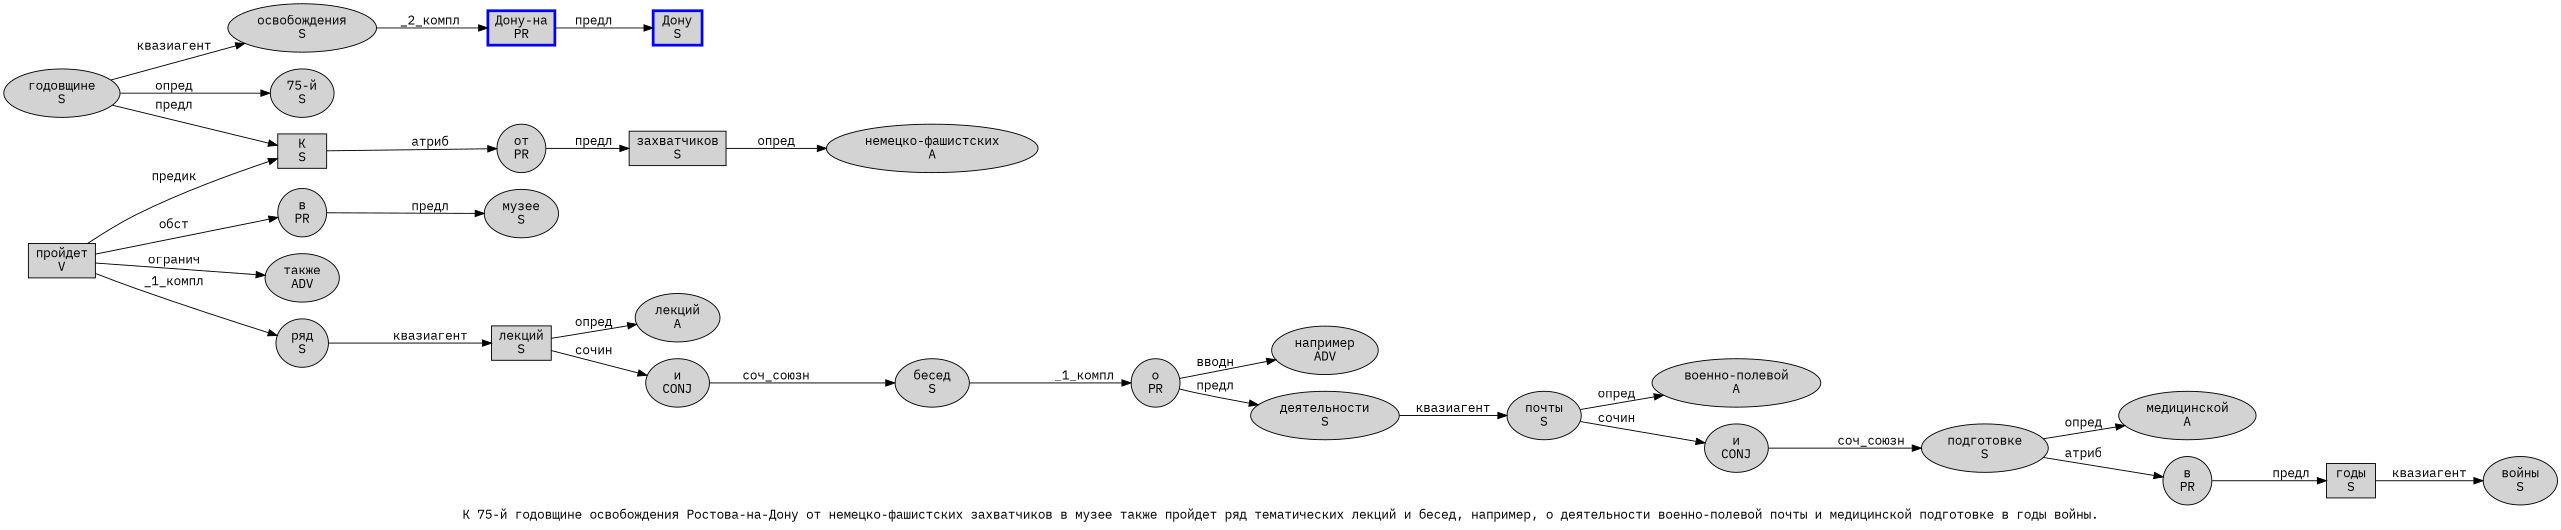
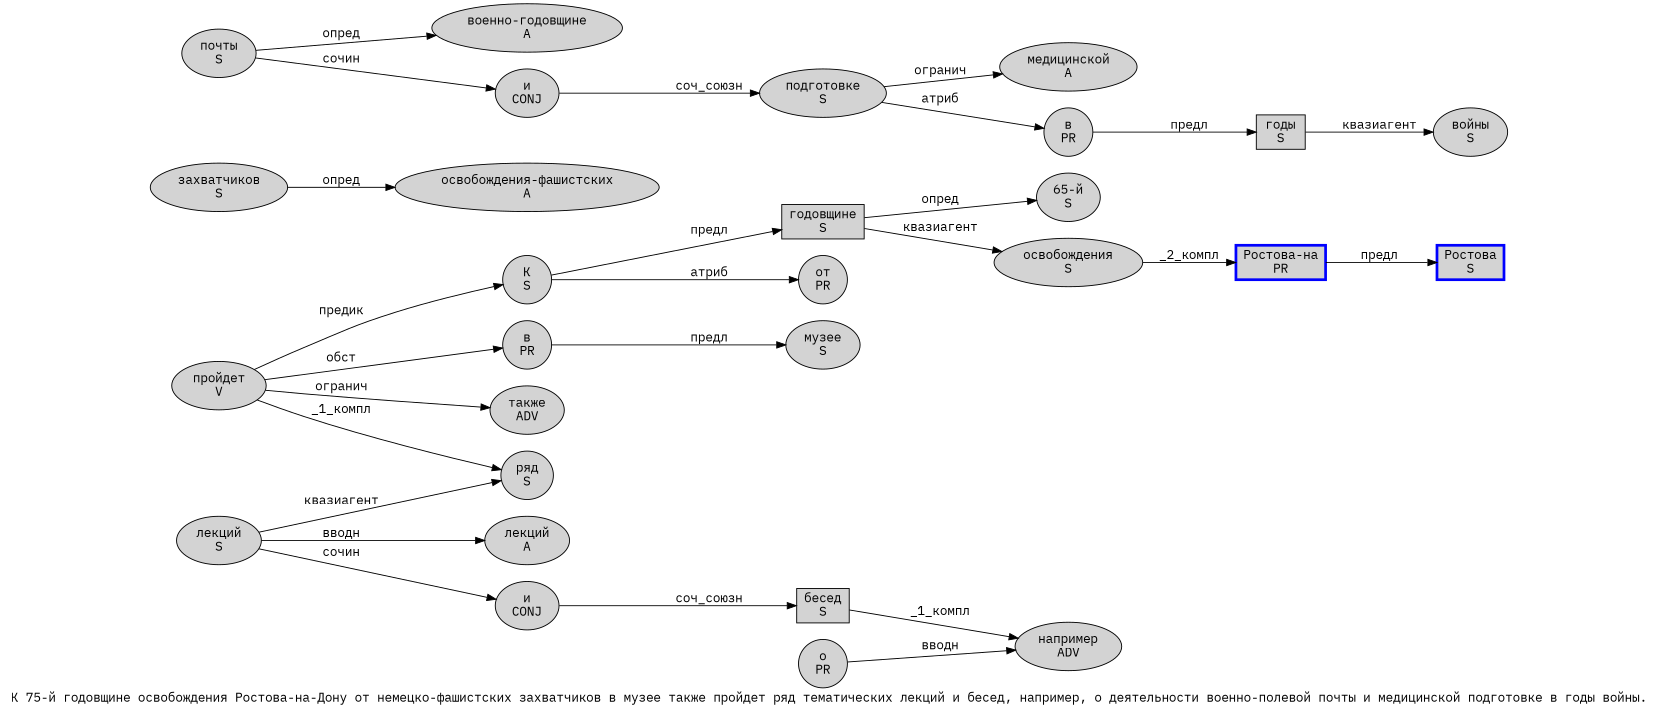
node "Дону-на PR": label "Дону-на PR" -> "Ростова-на PR"
node "Дону S": label "Дону S" -> "Ростова S"
node "годовщине S": shape ellipse -> box
node "75-й S": label "75-й S" -> "65-й S"
edge "годовщине S" -> "К S": reversed
edge "от PR" -> "захватчиков S": removed, label "предл"
node "захватчиков S": shape box -> ellipse
node "немецко-фашистских A": label "немецко-фашистских A" -> "освобождения-фашистских A"
node "К S": shape box -> ellipse
node "пройдет V": shape box -> ellipse
edge "лекций S" -> "лекций A": label "опред" -> "вводн"
edge "ряд S" -> "лекций S": reversed
node "лекций S": shape box -> ellipse
node "бесед S": shape ellipse -> box
edge "бесед S" -> "о PR": now "бесед S" -> "например ADV"
node "военно-полевой A": label "военно-полевой A" -> "военно-годовщине A"
node "деятельности S": removed
edge "подготовке S" -> "медицинской A": label "опред" -> "огранич"
